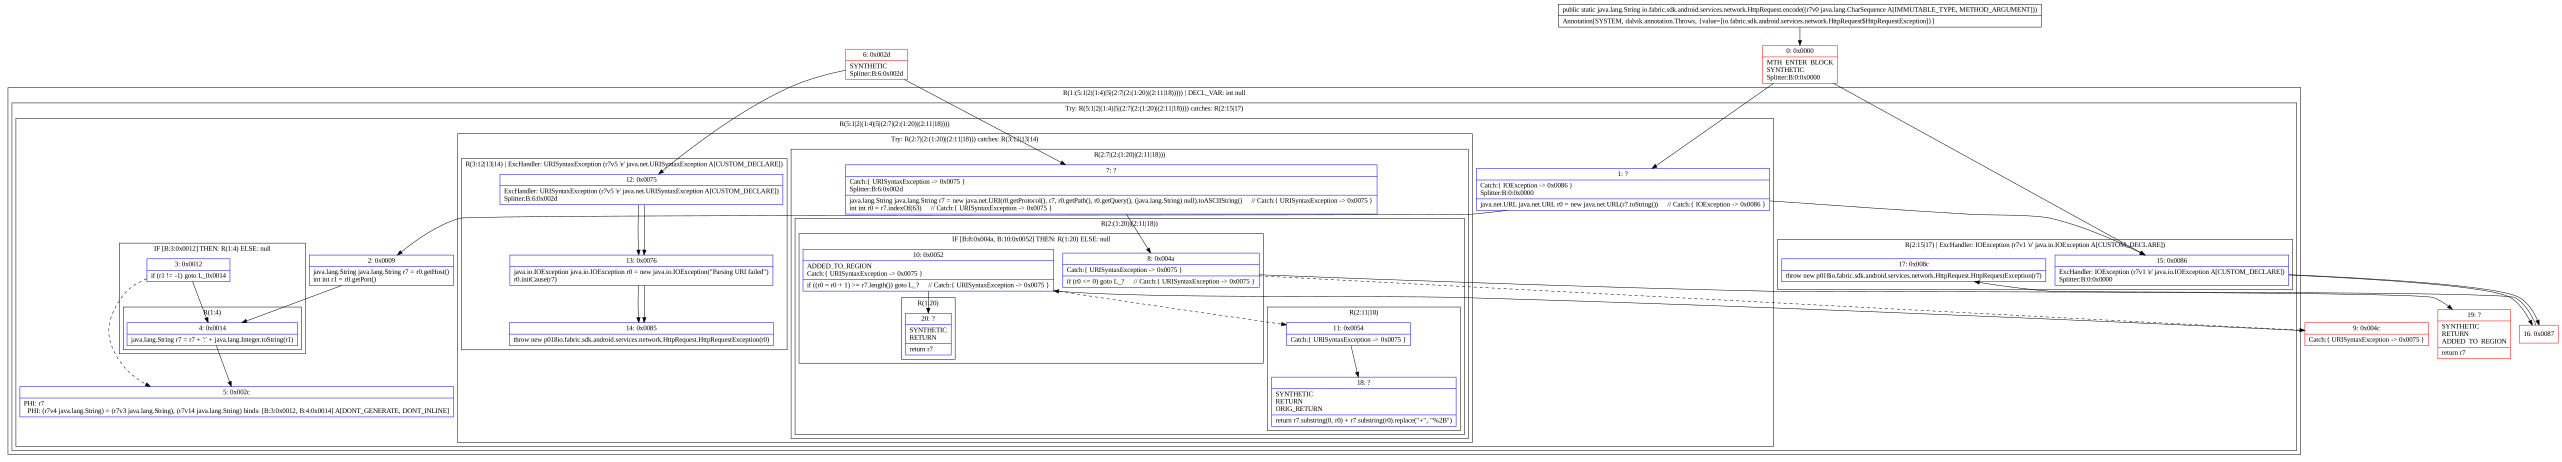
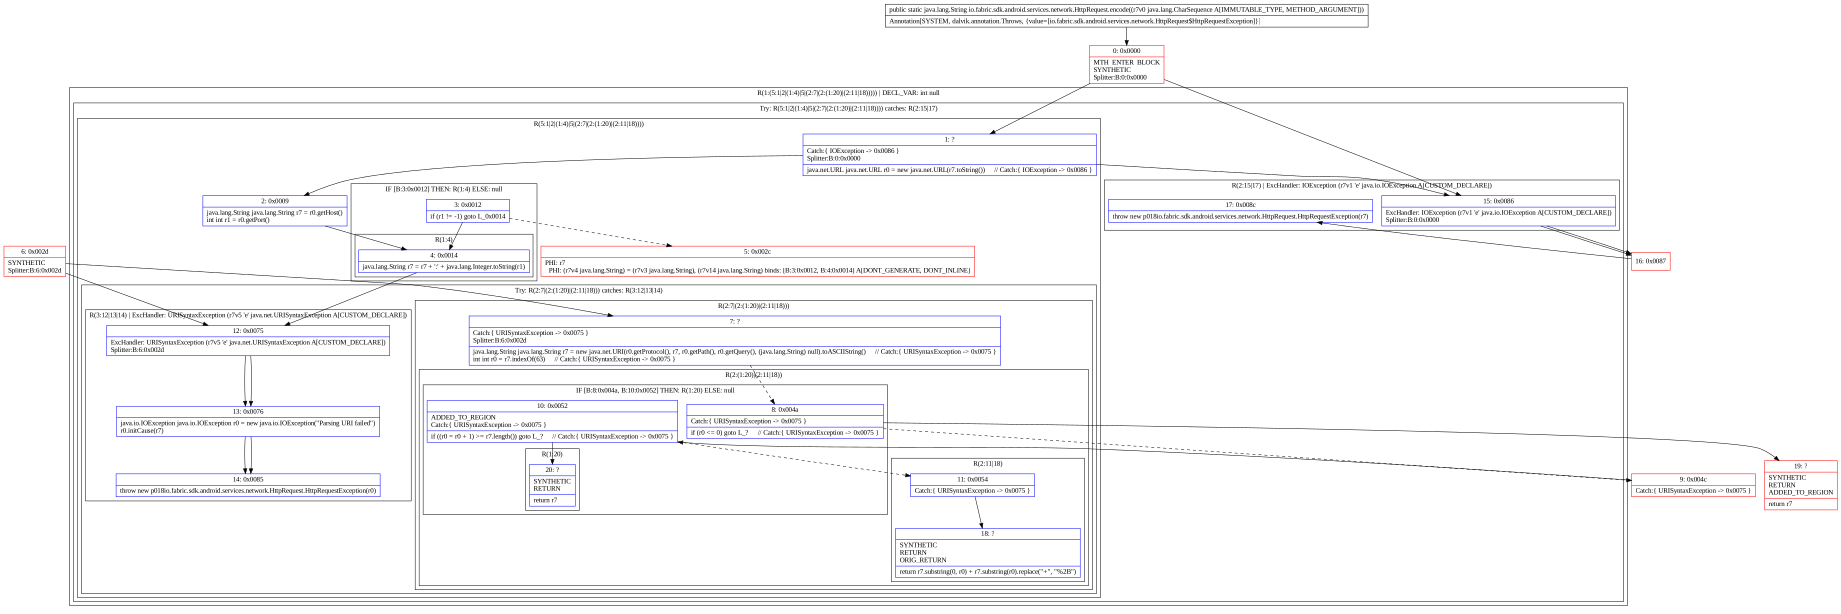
edge "7: ?" -> "8: 0x004a": style solid -> dashed
edge "4: 0x0014" -> "5: 0x002c": now "4: 0x0014" -> "12: 0x0075"
node "5: 0x002c": color blue -> red
